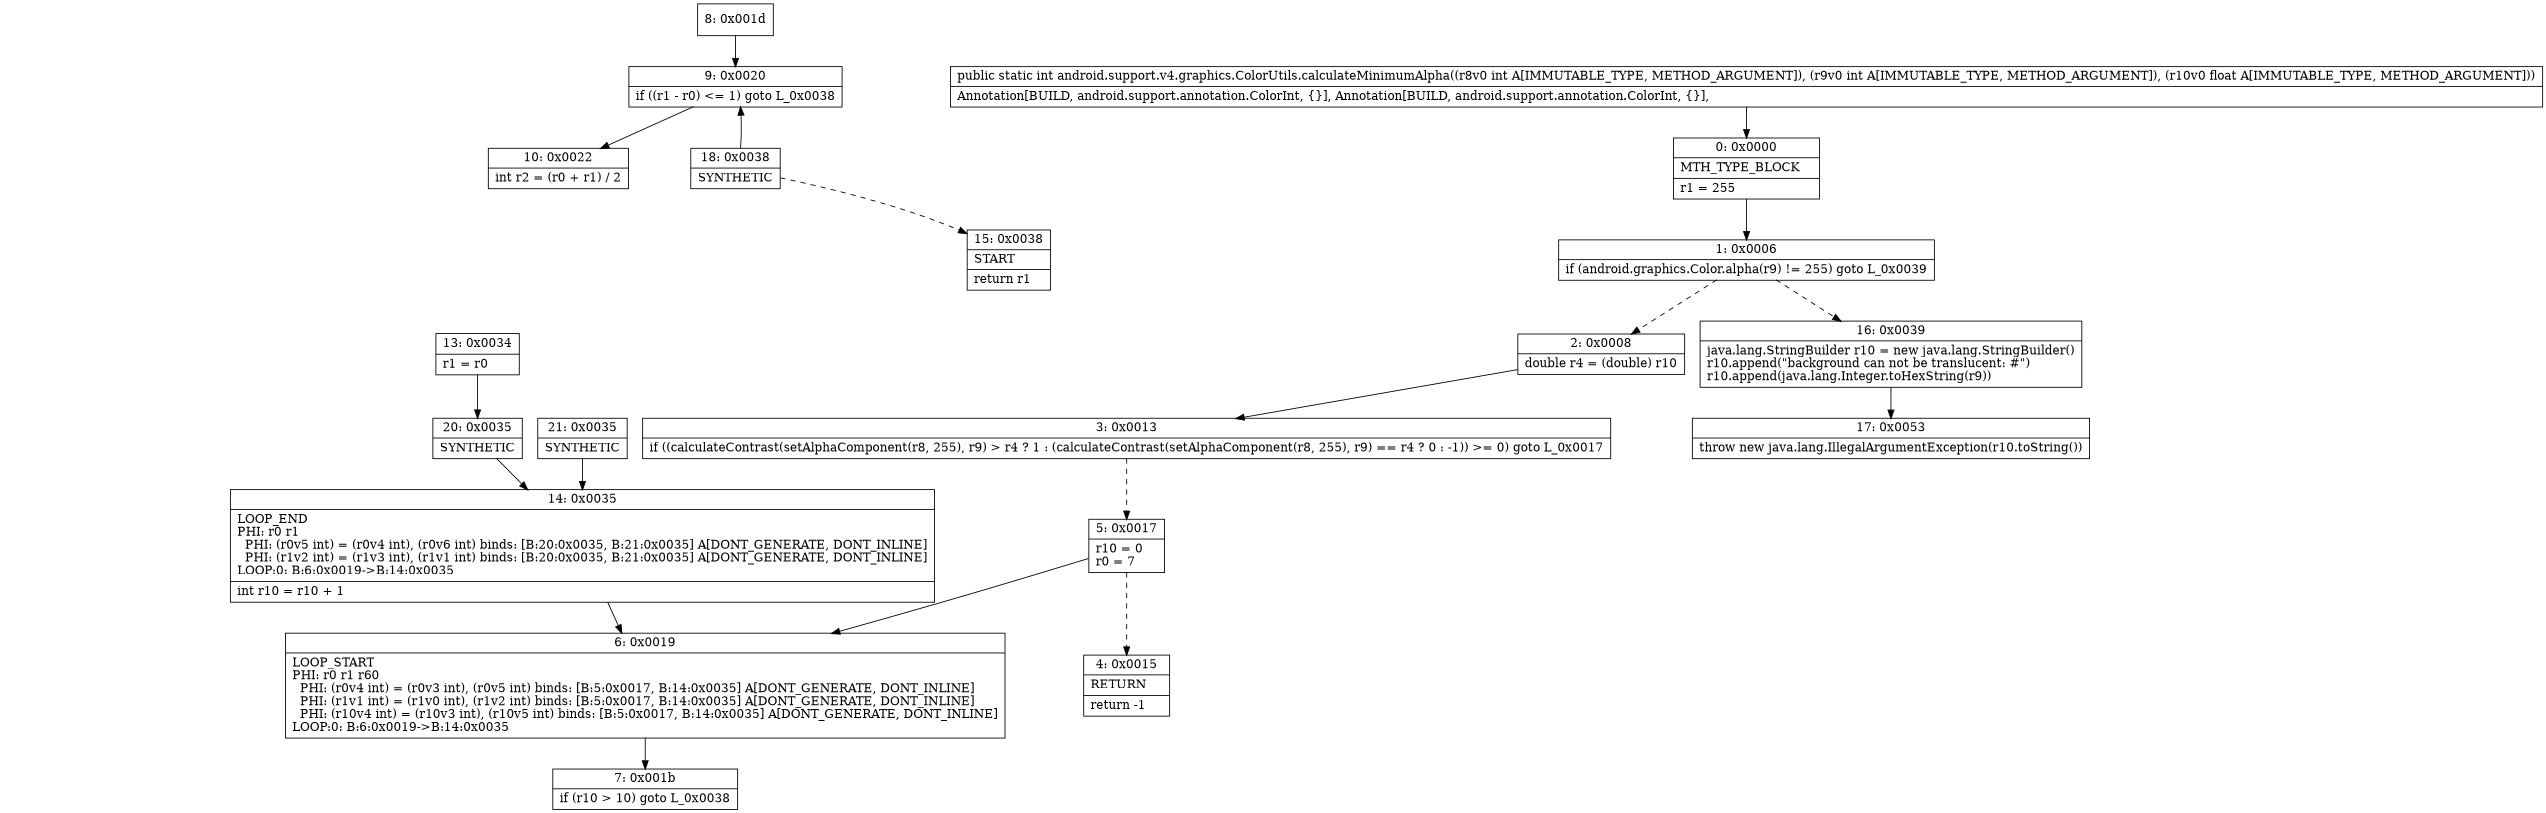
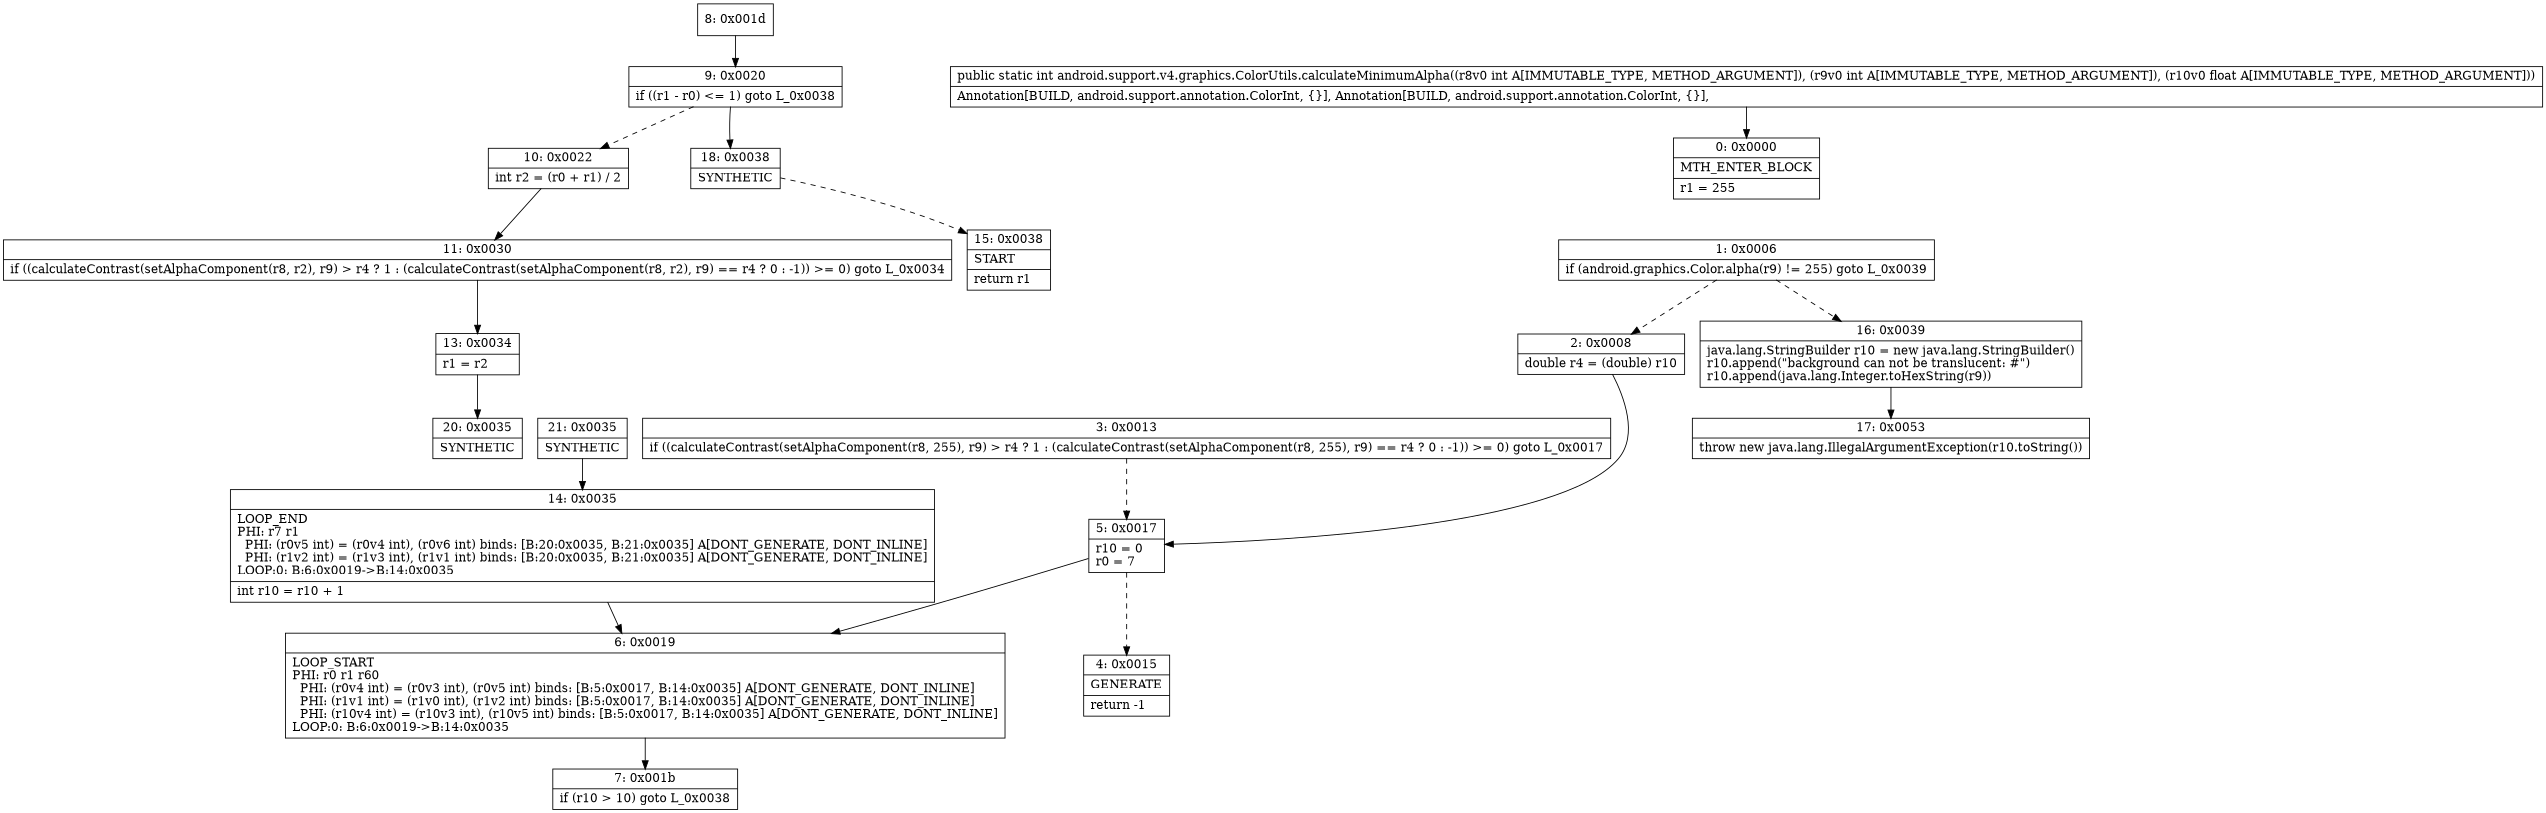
edge "9: 0x0020" -> "10: 0x0022": style solid -> dashed
edge "18: 0x0038" -> "9: 0x0020": reversed
node "0: 0x0000": text "MTH_TYPE_BLOCK" -> "MTH_ENTER_BLOCK"
edge "0: 0x0000" -> "1: 0x0006": removed
node "11: 0x0030": added
node "13: 0x0034": text "r1 = r0" -> "r1 = r2"
edge "2: 0x0008" -> "3: 0x0013": now "2: 0x0008" -> "5: 0x0017"
edge "20: 0x0035" -> "14: 0x0035": removed
node "14: 0x0035": text "PHI: r0 r1" -> "PHI: r7 r1"
node "4: 0x0015": text "RETURN" -> "GENERATE"
